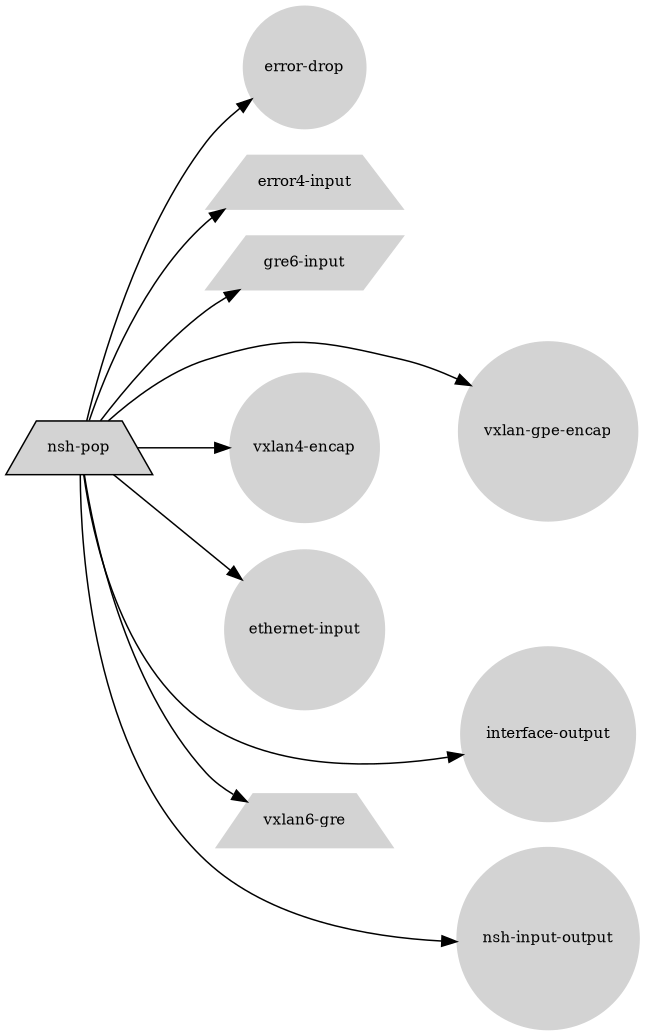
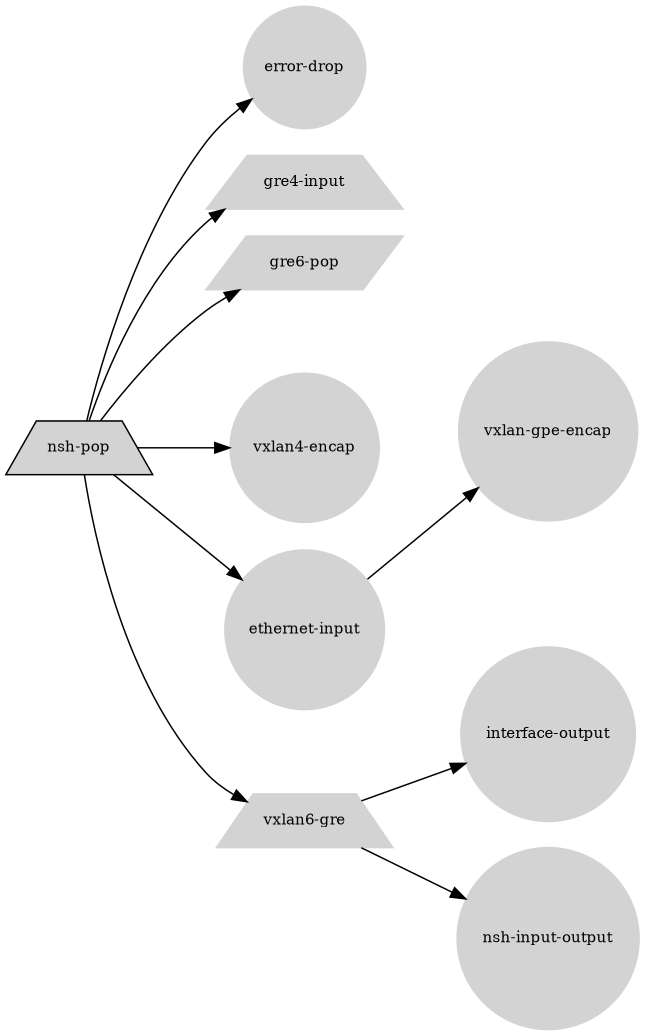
node "error4-input": label "error4-input" -> "gre4-input"
node "gre6-input": label "gre6-input" -> "gre6-pop"
edge "nsh-pop" -> "vxlan-gpe-encap": now "ethernet-input" -> "vxlan-gpe-encap"
edge "nsh-pop" -> "interface-output": now "vxlan6-gre" -> "interface-output"
edge "nsh-pop" -> "nsh-input-output": now "vxlan6-gre" -> "nsh-input-output"
